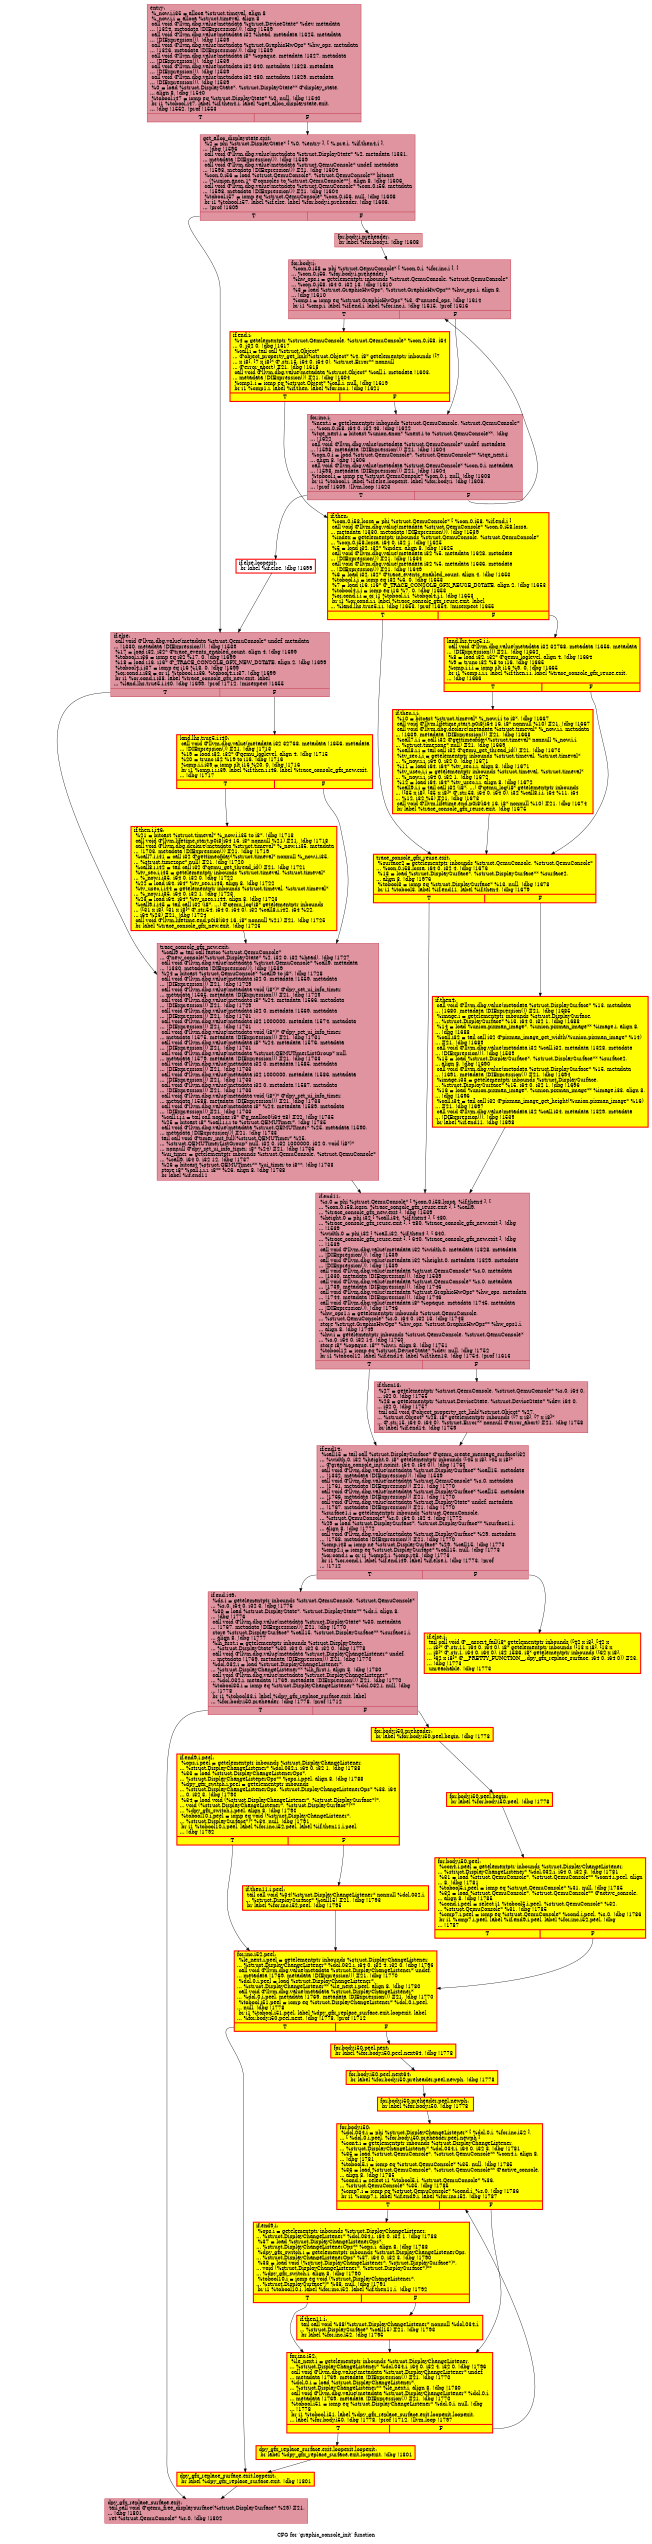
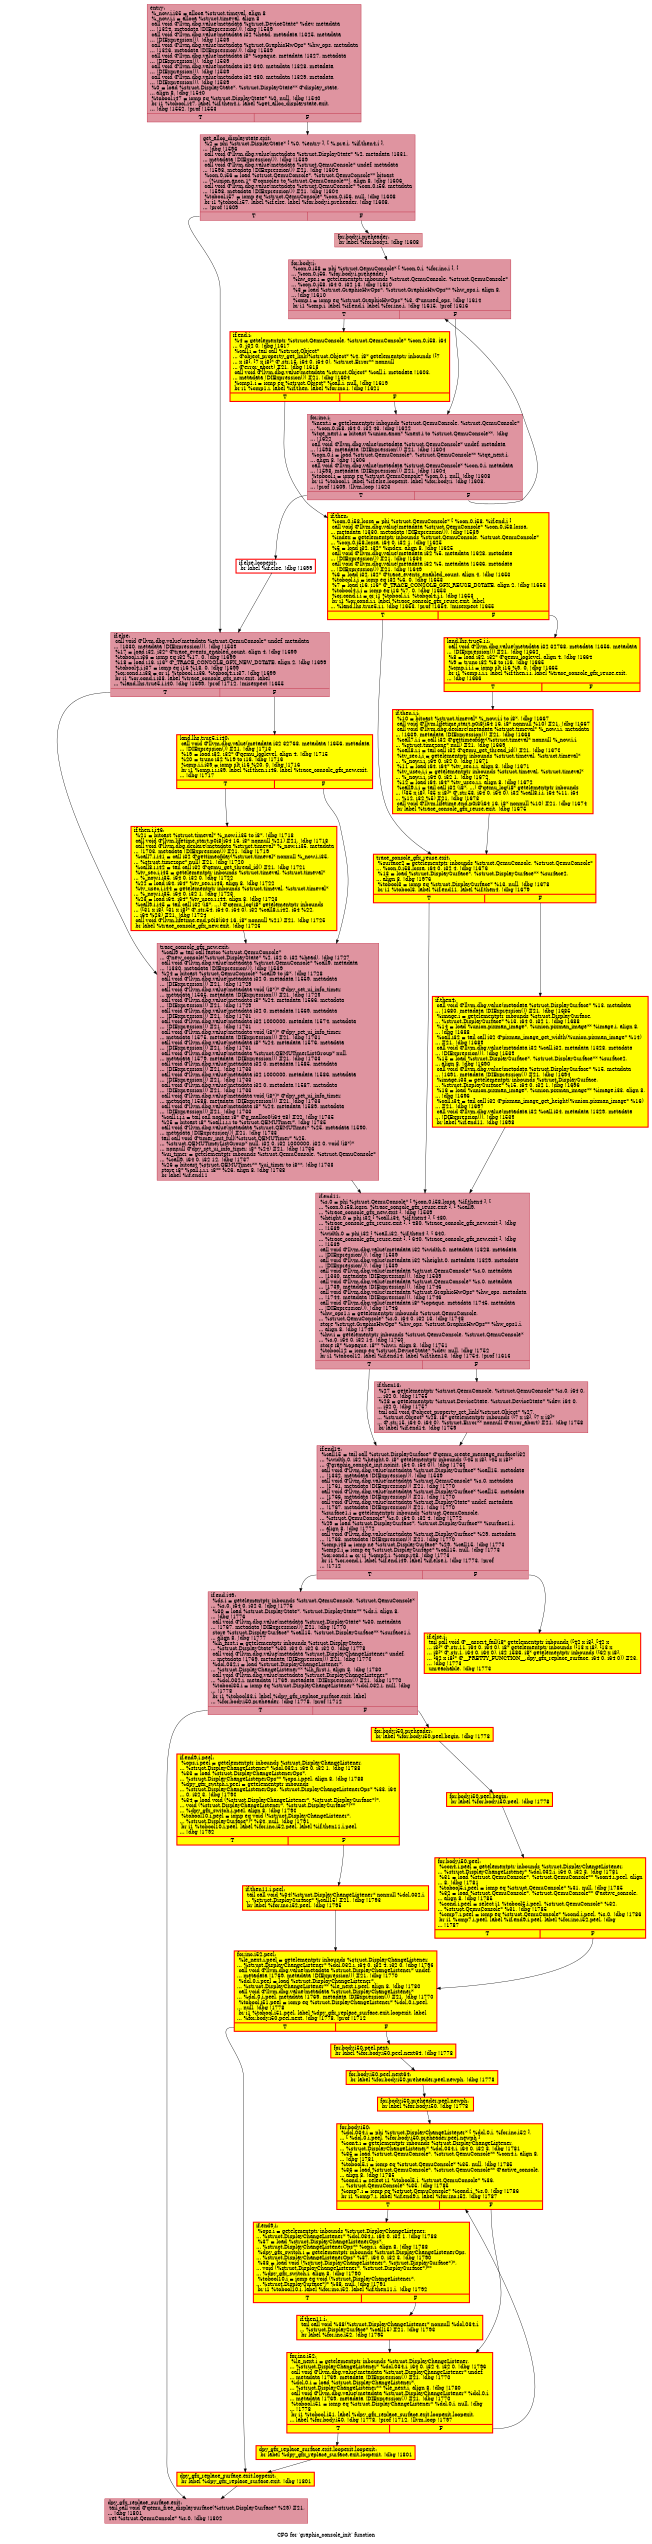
edge "land.lhs.true5.i.i:" -> "trace_console_gfx_reuse.exit:": removed
edge "if.end9.i.peel:" -> "for.inc.i52.peel:": removed
edge "if.end9.i:" -> "for.inc.i52:": removed
